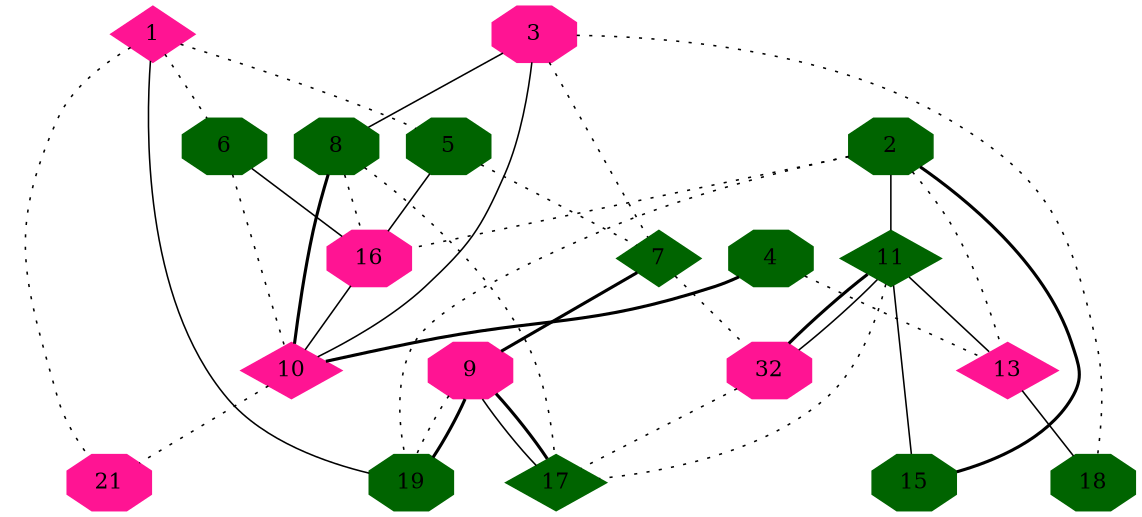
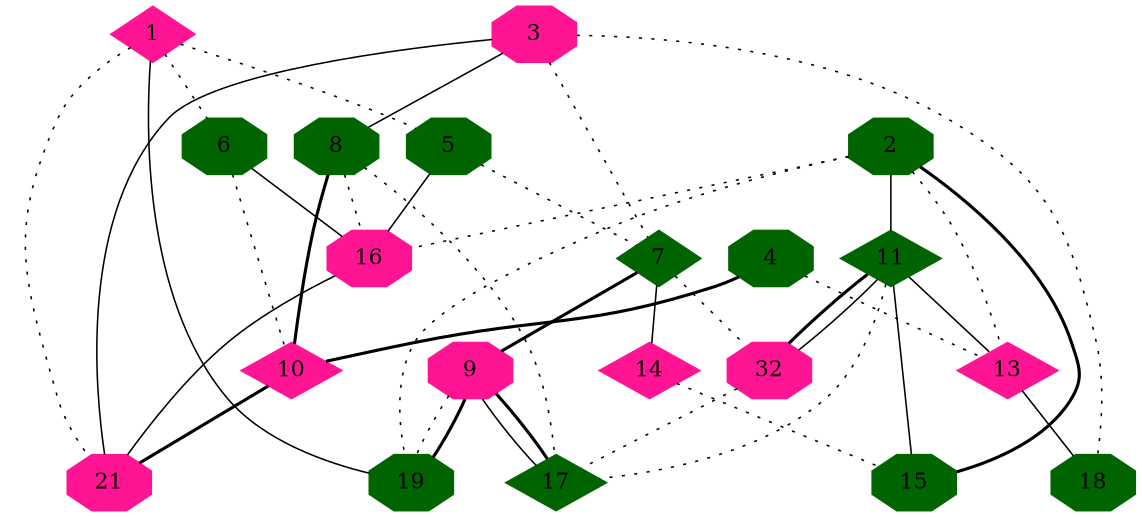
edge "3" -- "10": now "3" -- "21"
edge "16" -- "10": now "16" -- "21"
node "14": added
edge "10" -- "21": style dotted -> bold
